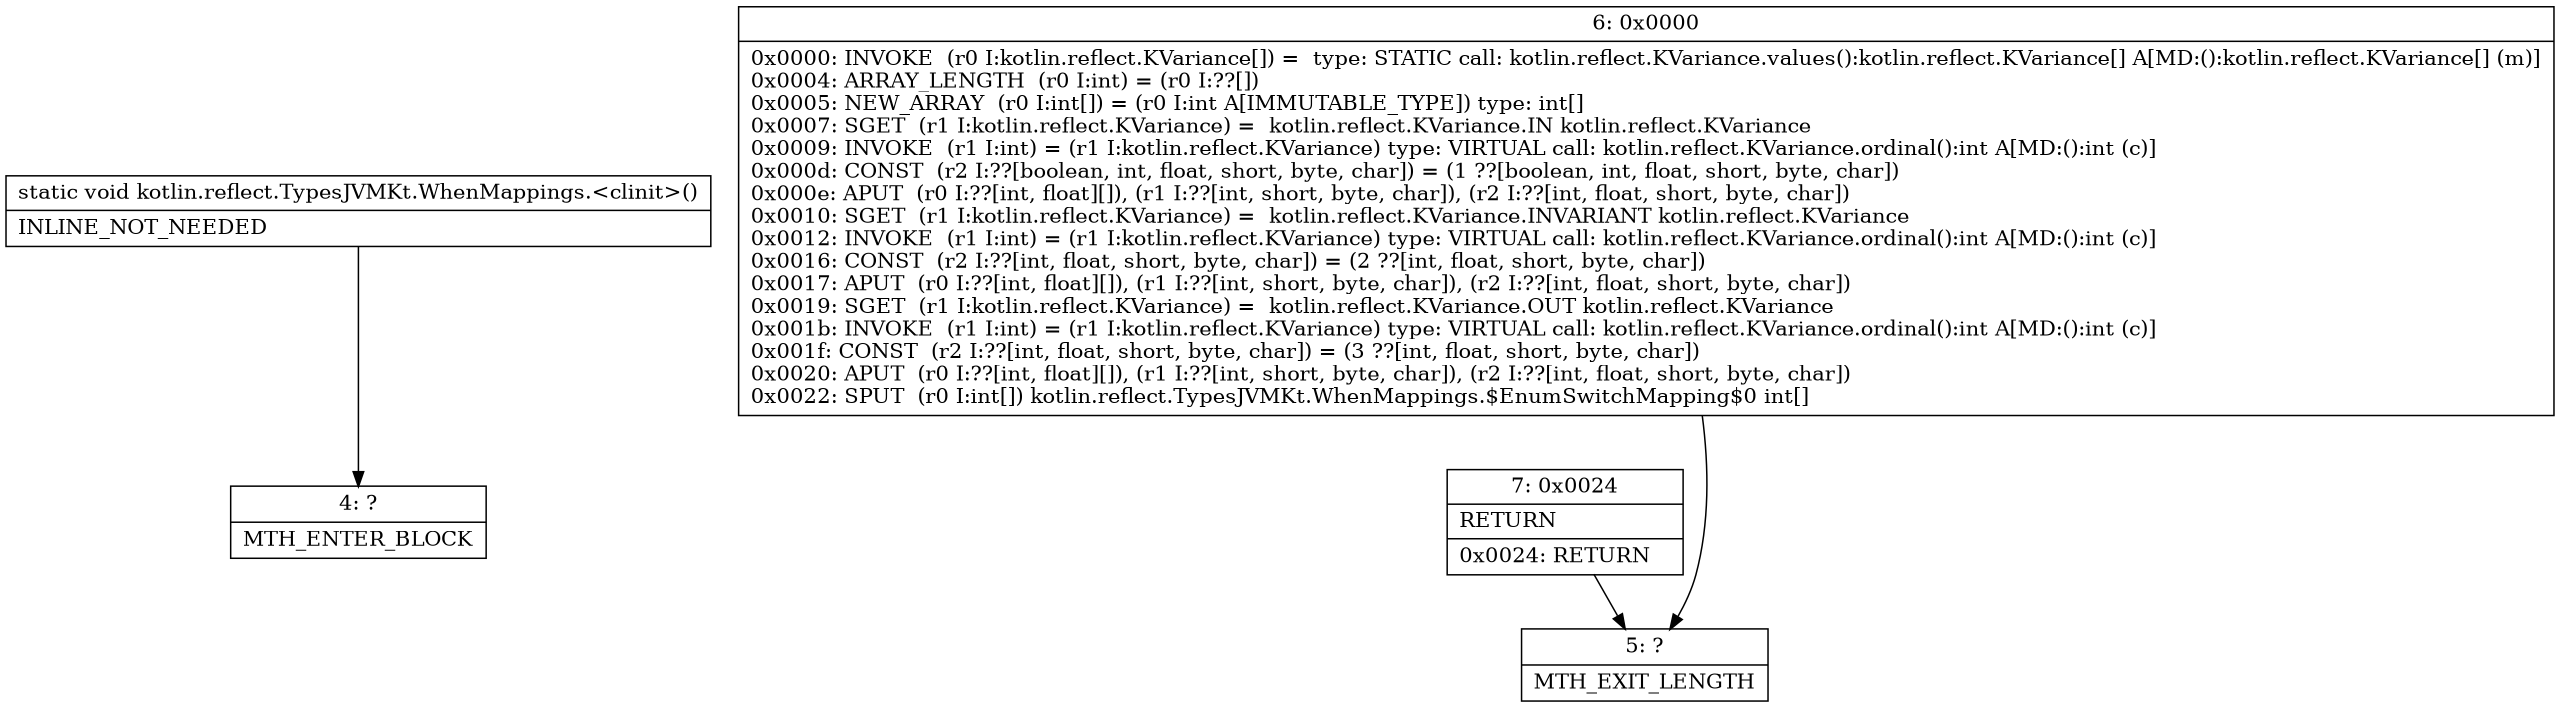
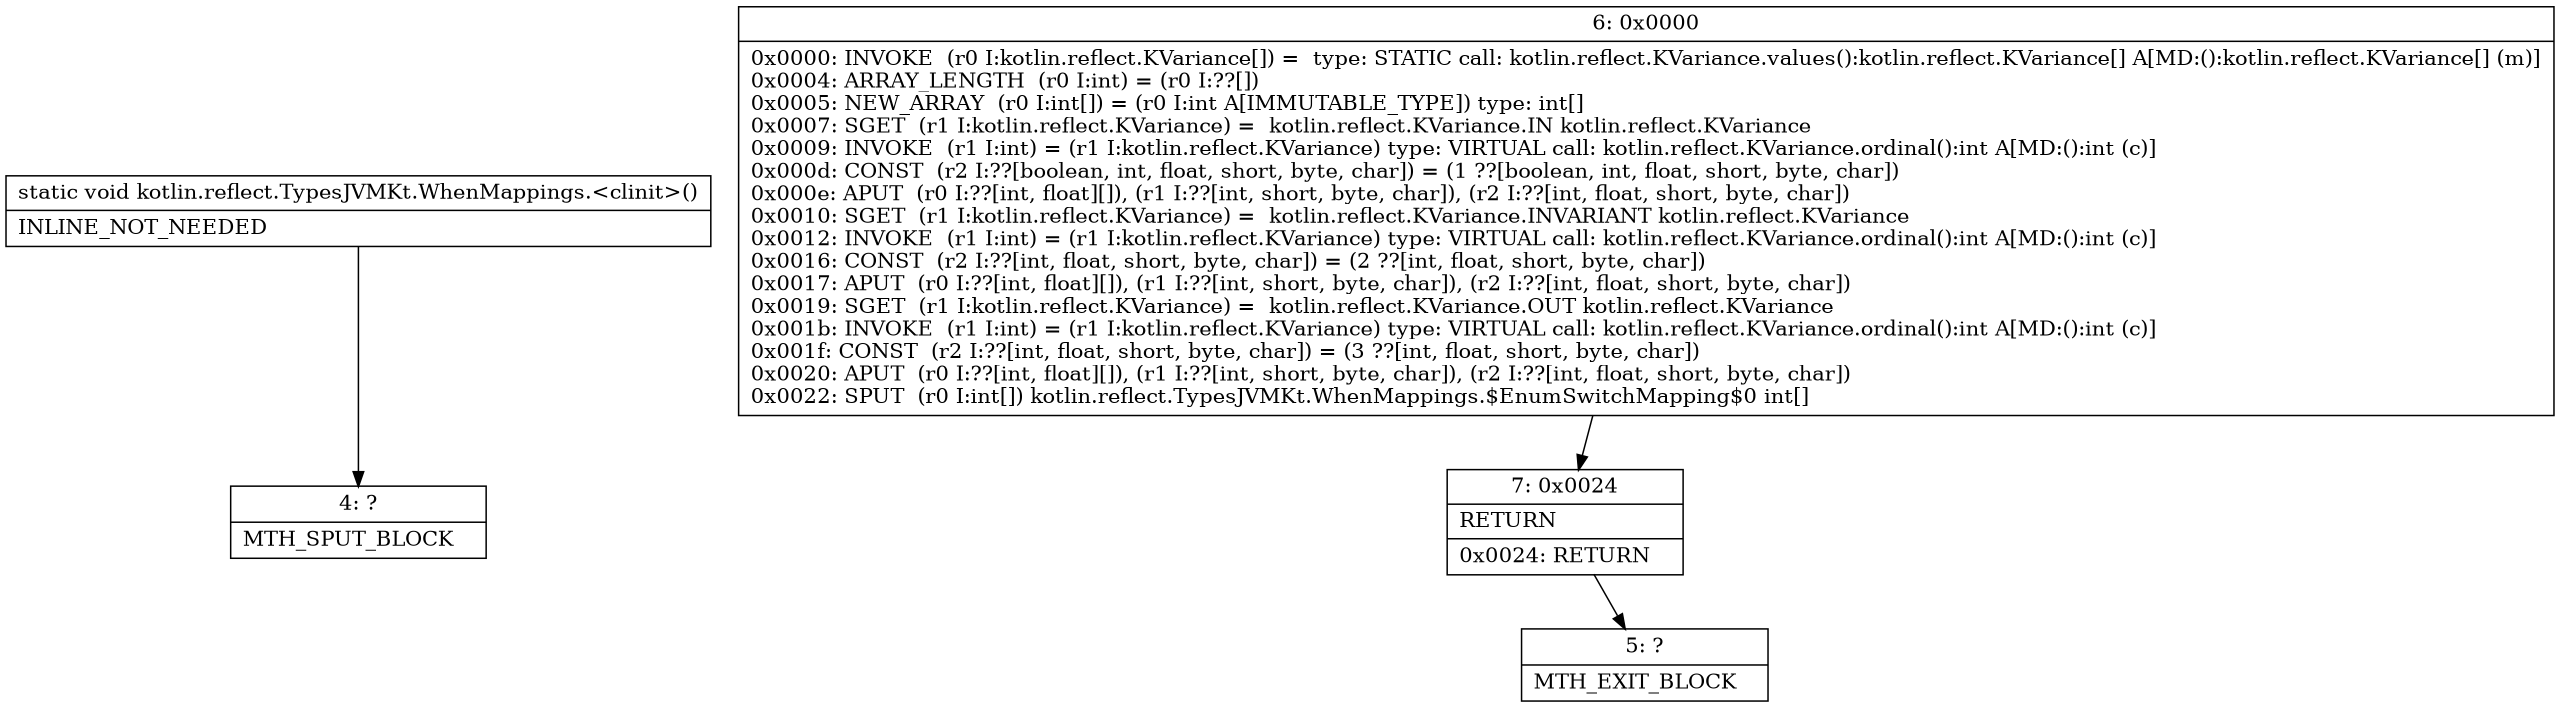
edge "6: 0x0000" -> "5: ?": now "6: 0x0000" -> "7: 0x0024"
node "4: ?": text "MTH_ENTER_BLOCK" -> "MTH_SPUT_BLOCK"
node "5: ?": text "MTH_EXIT_LENGTH" -> "MTH_EXIT_BLOCK"
